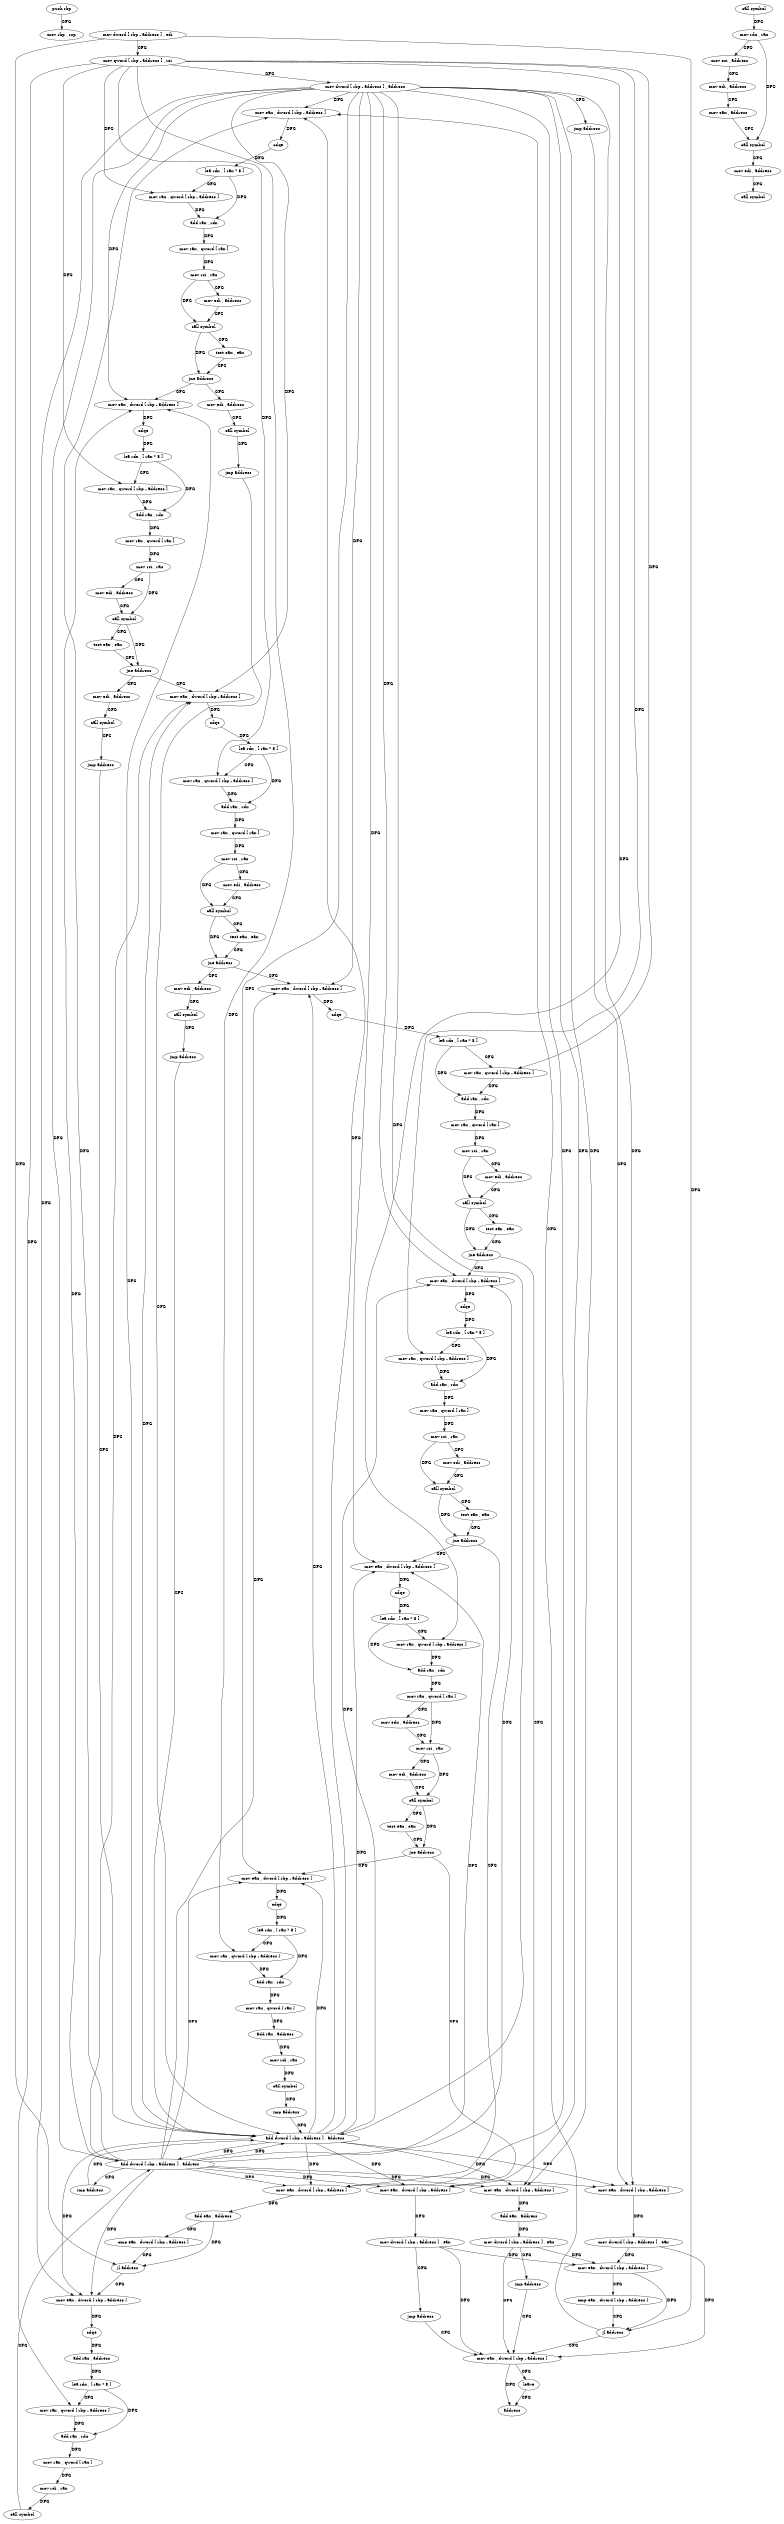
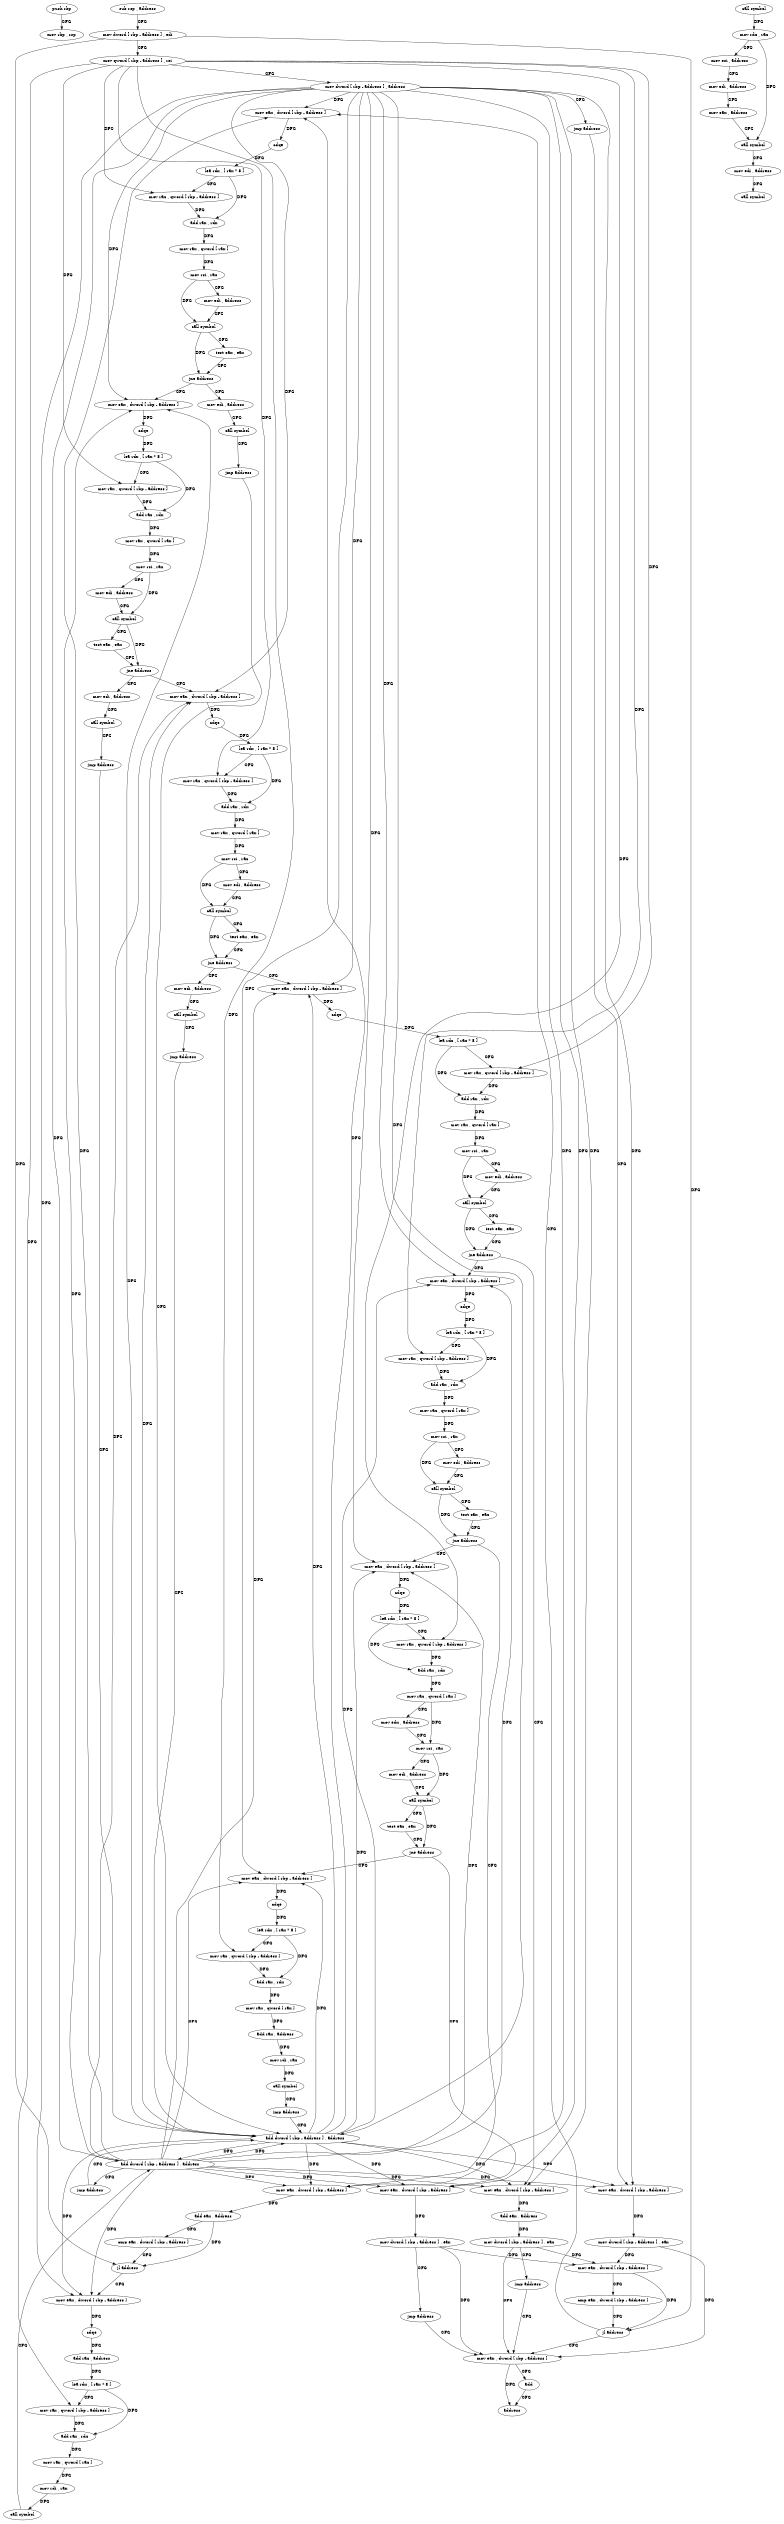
node "sub rsp , address": added
node "leave": label "leave" -> "add"
